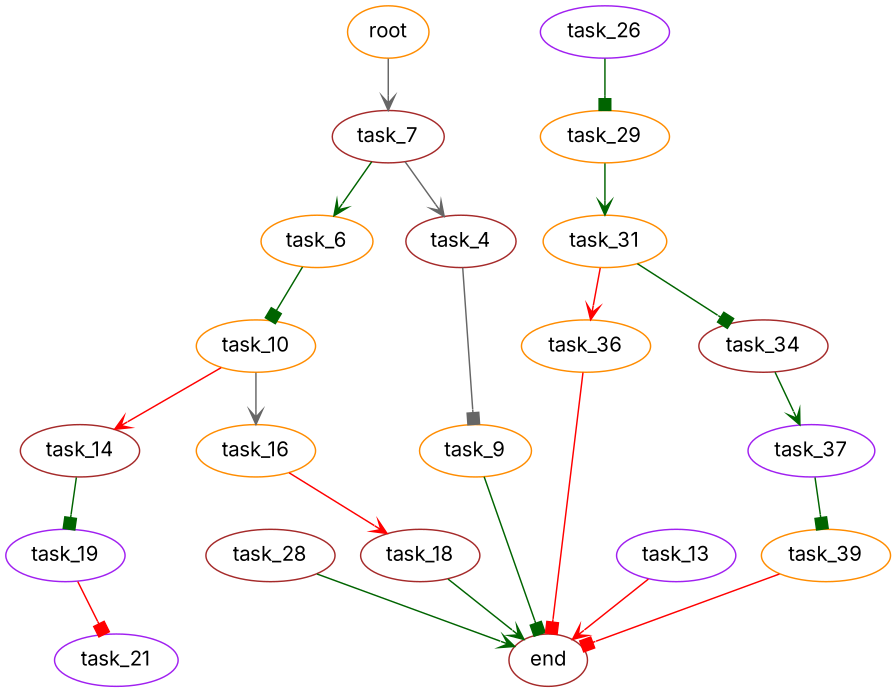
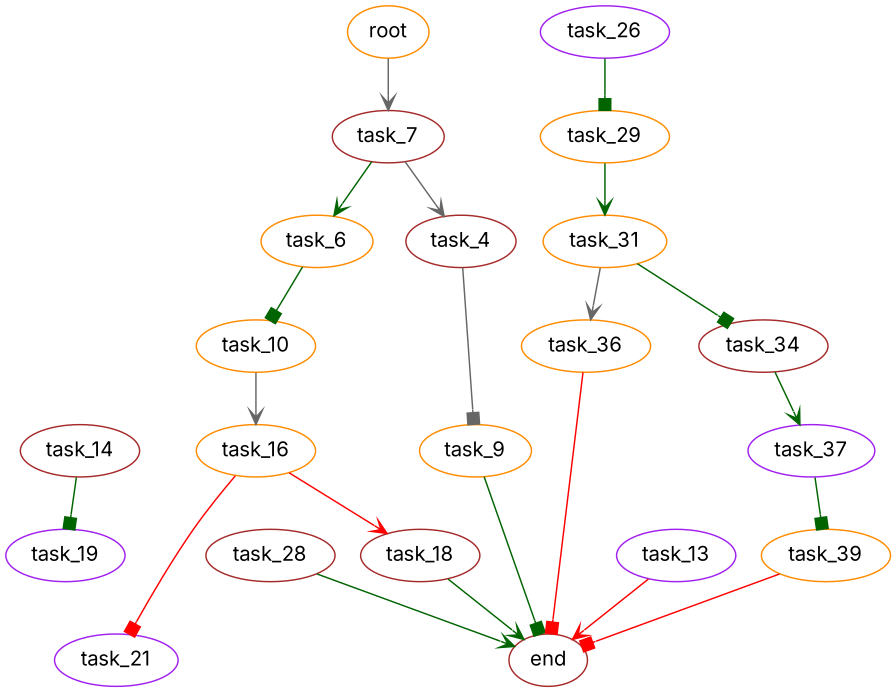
edge "task_31" -> "task_36": color red -> gray40
edge "task_10" -> "task_14": removed
edge "task_19" -> "task_21": now "task_16" -> "task_21"
